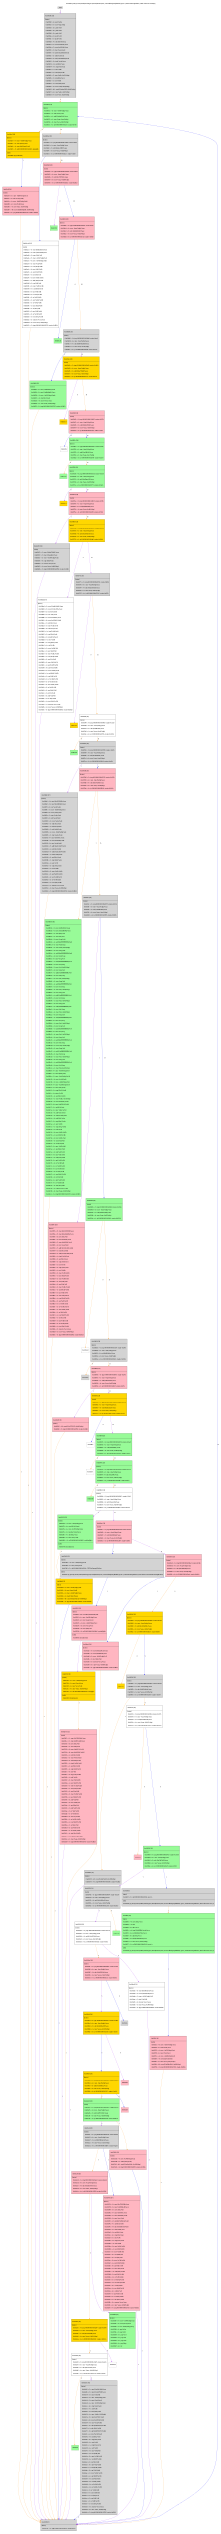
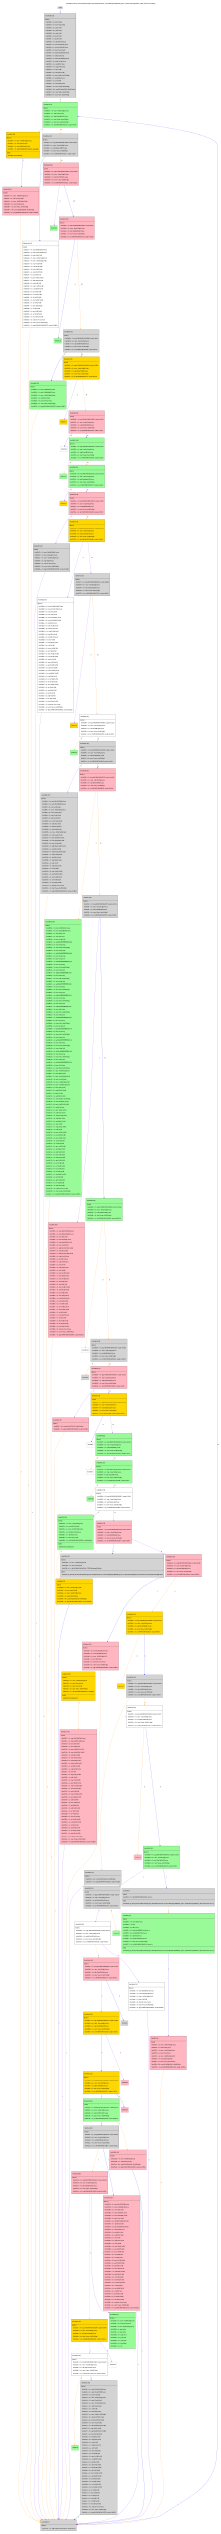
node "0x402115 [29]": removed
